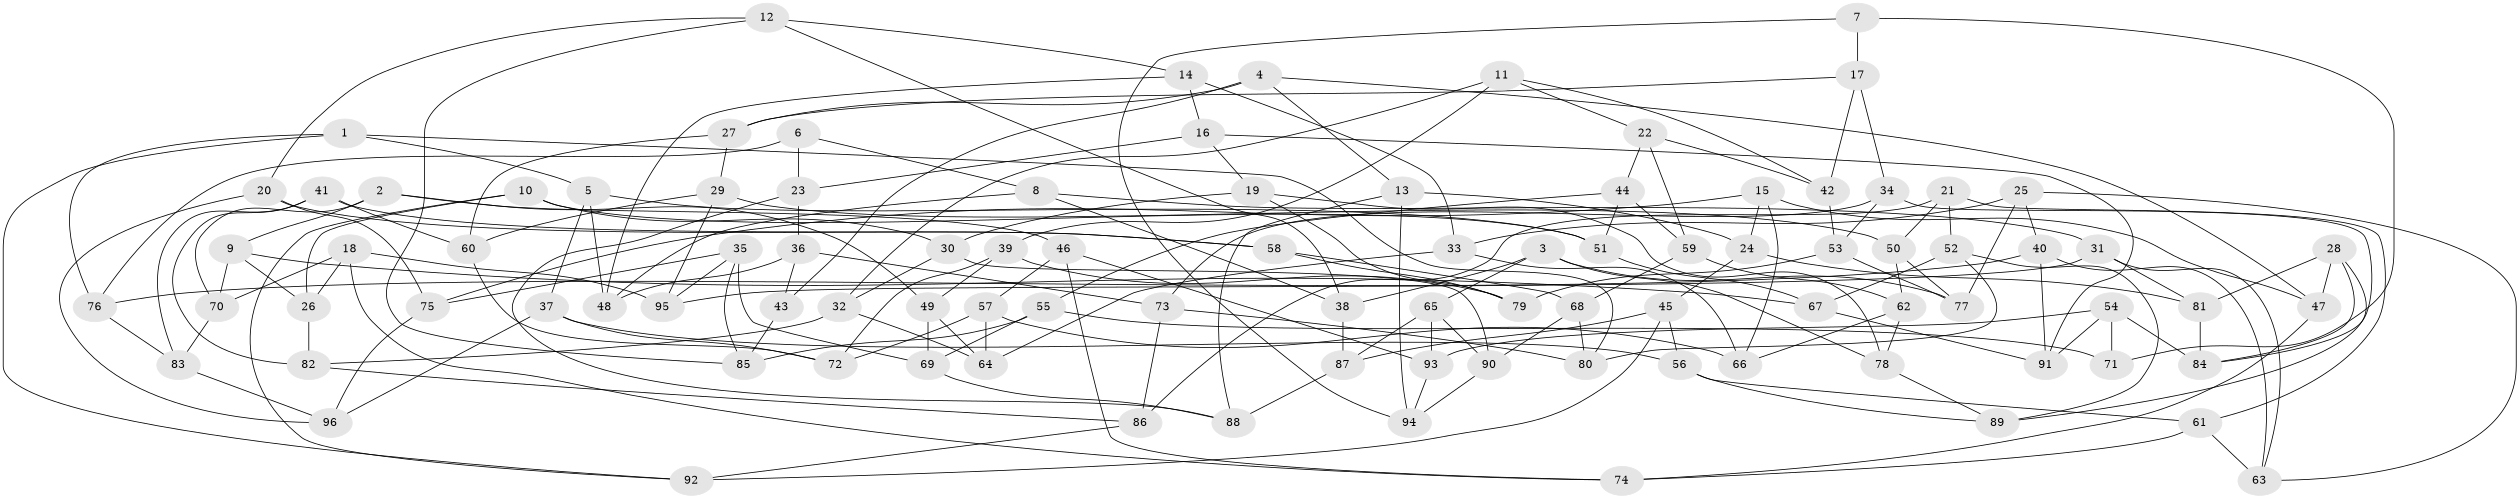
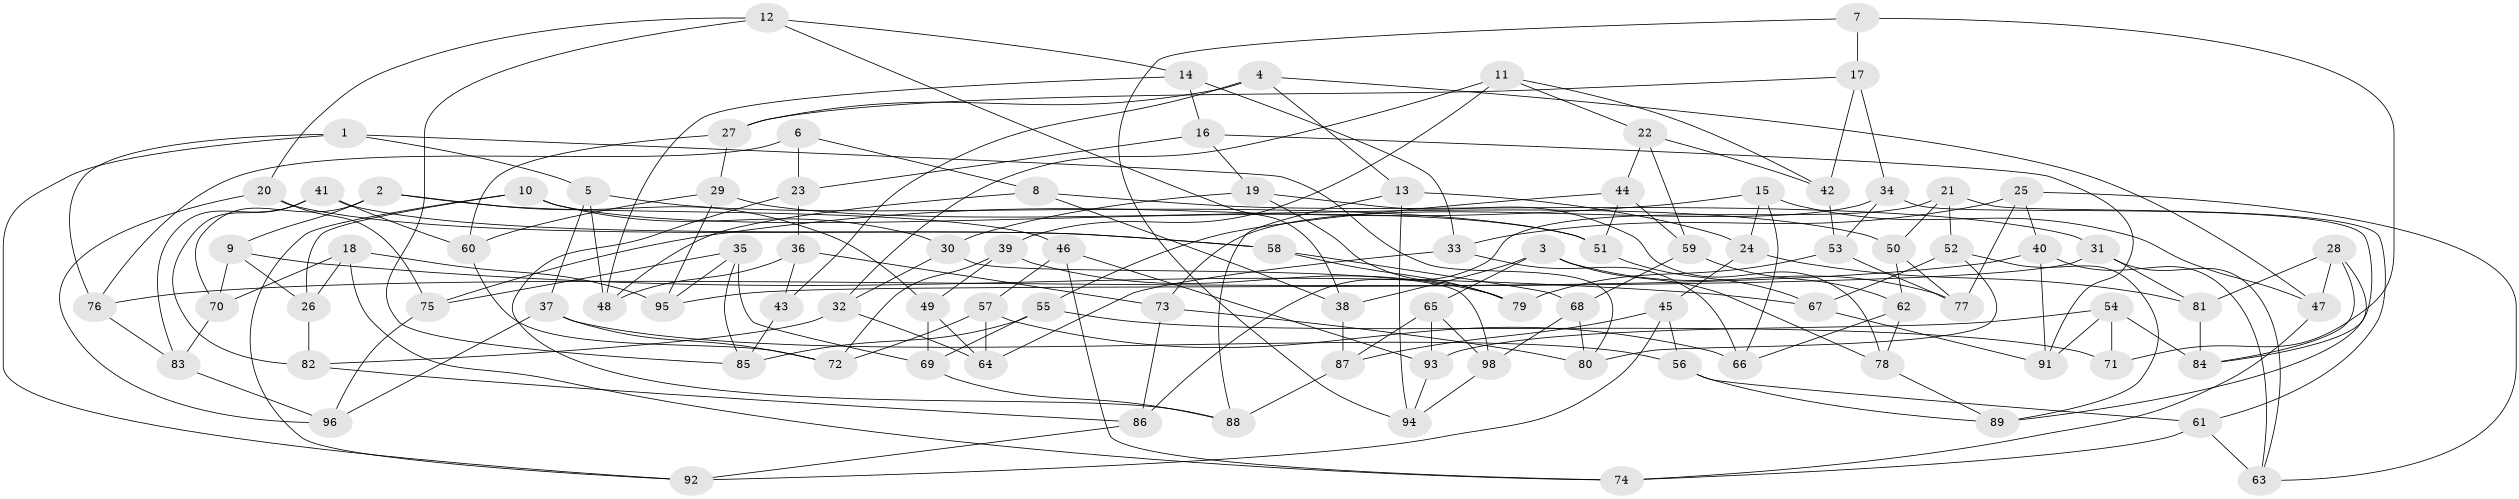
node "90": label "90" -> "98"
